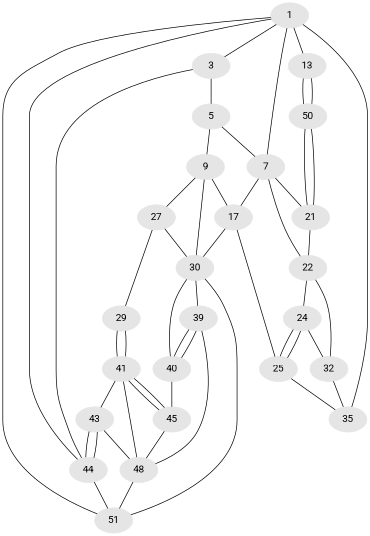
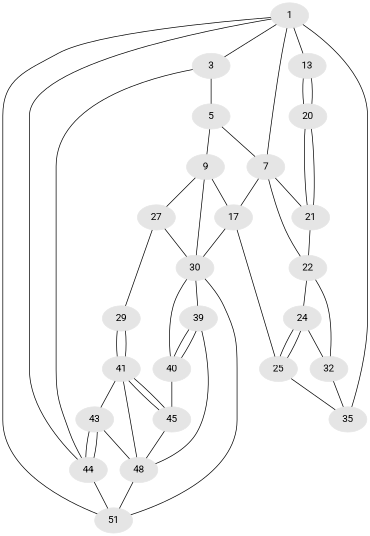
node "50": label "50" -> "20"
